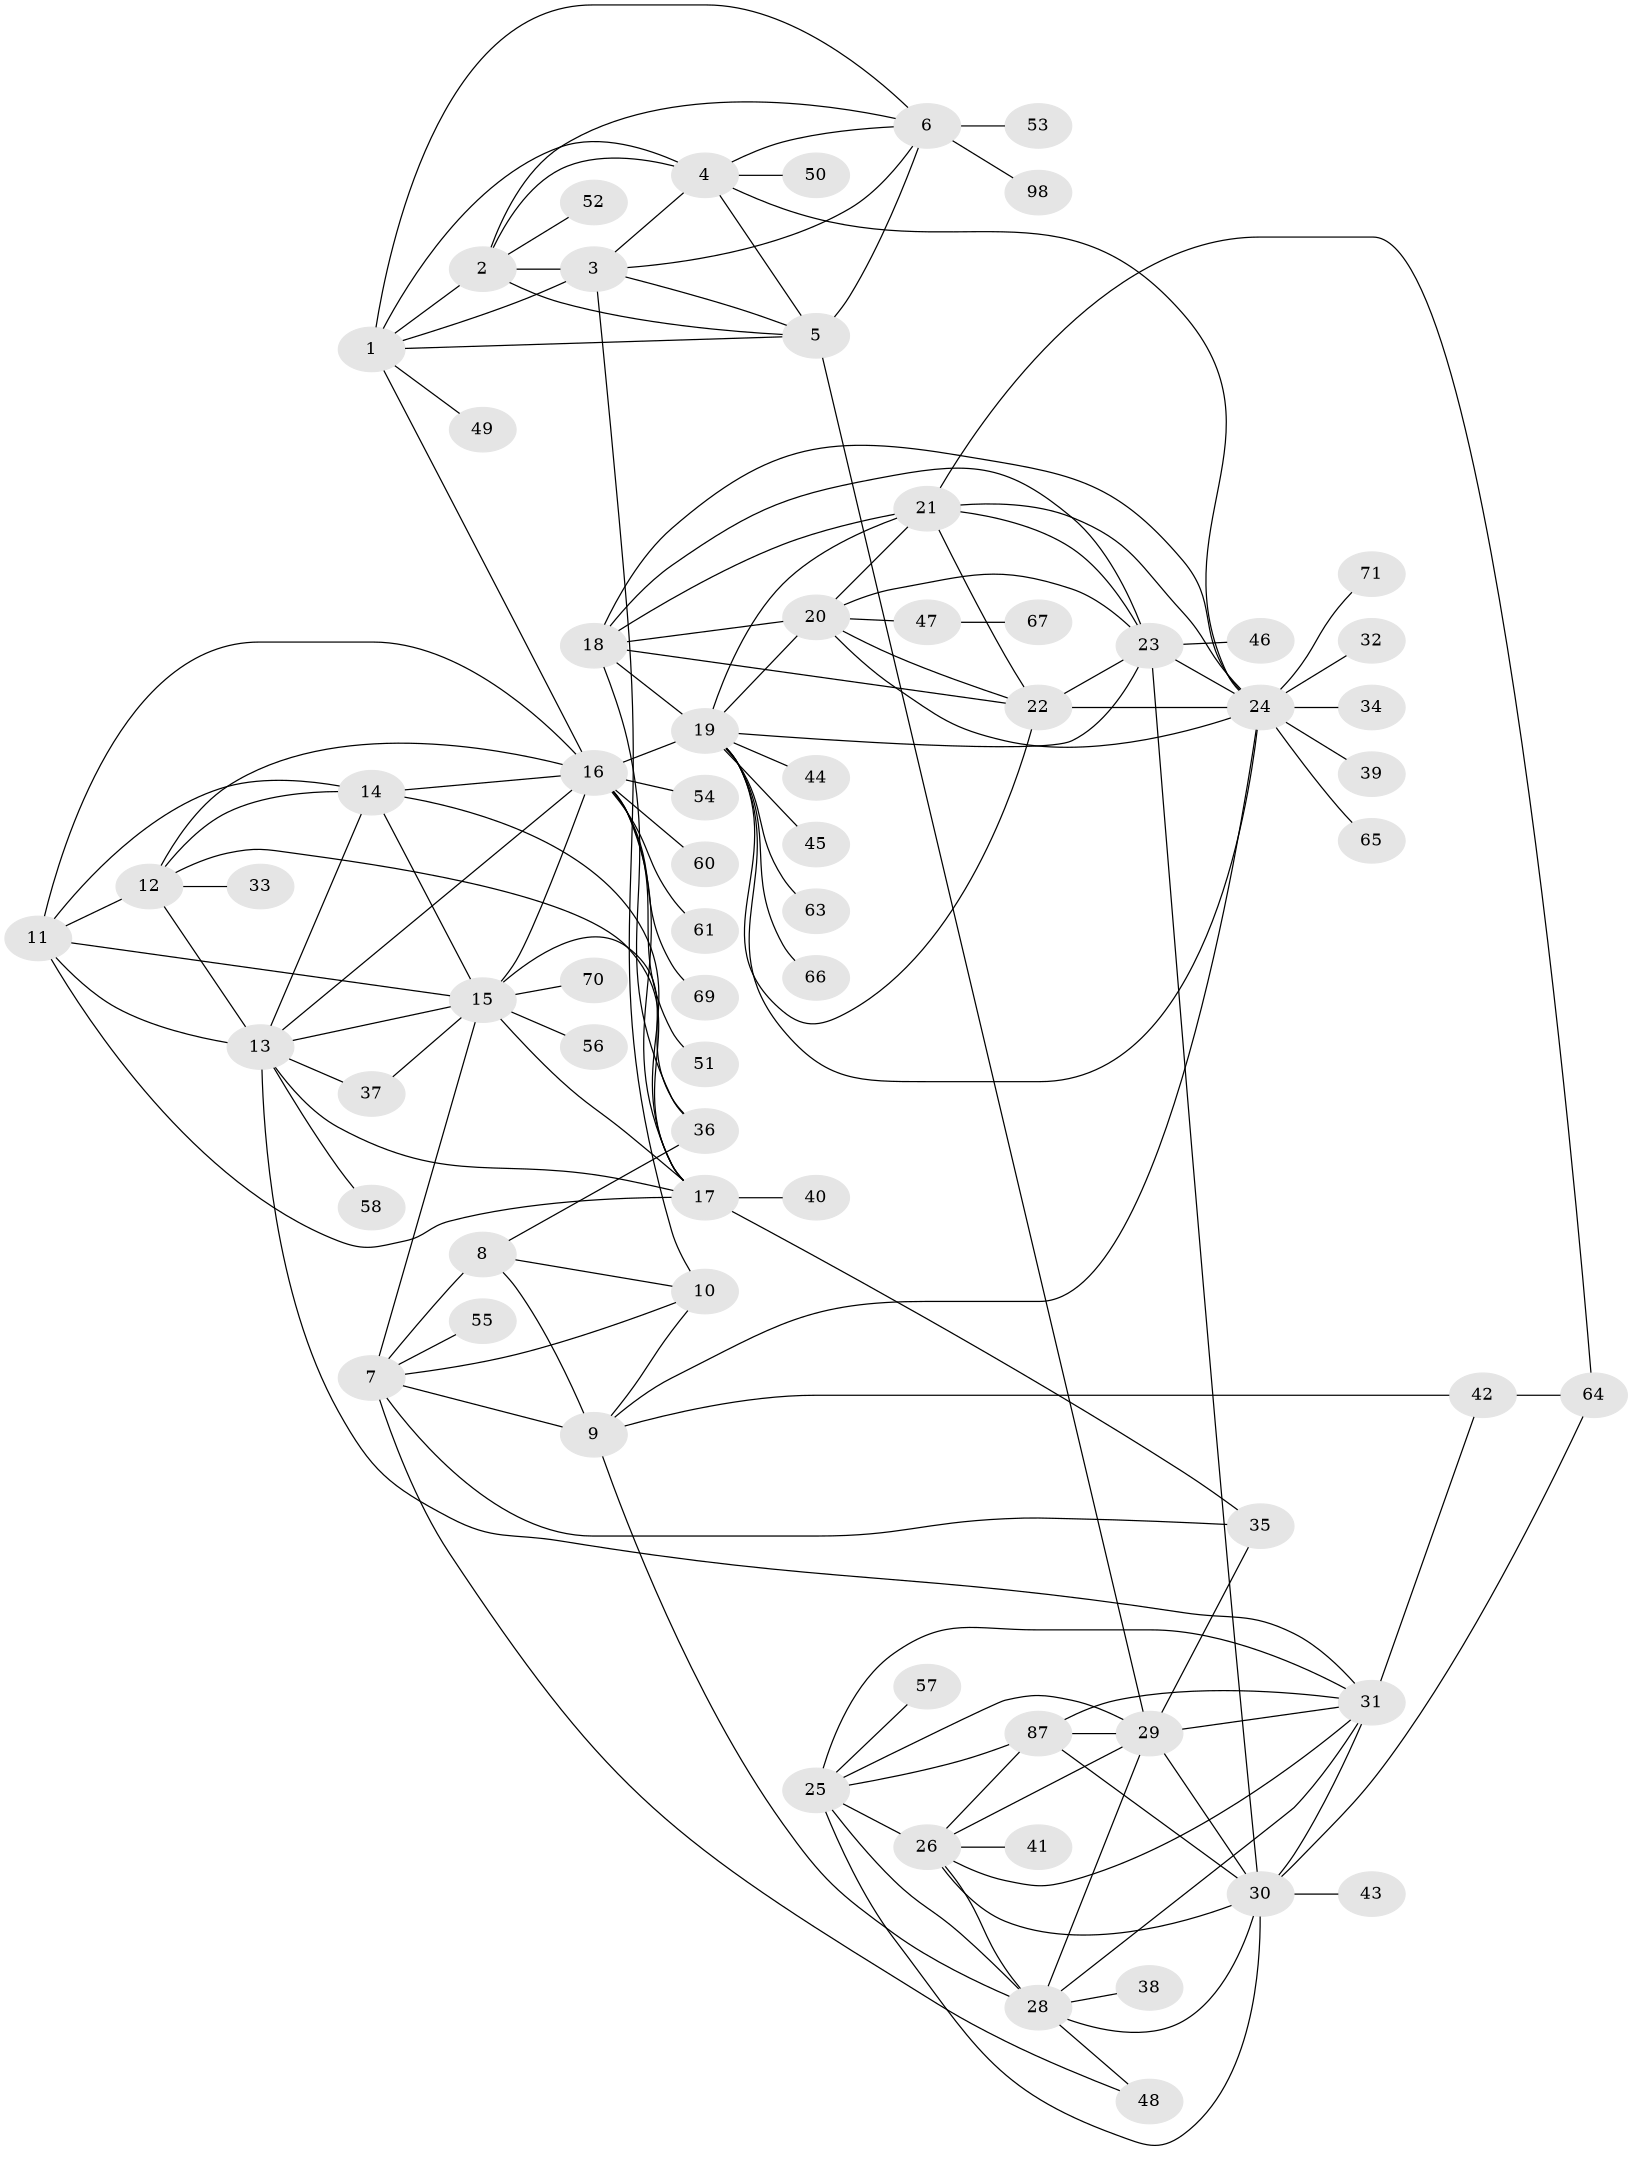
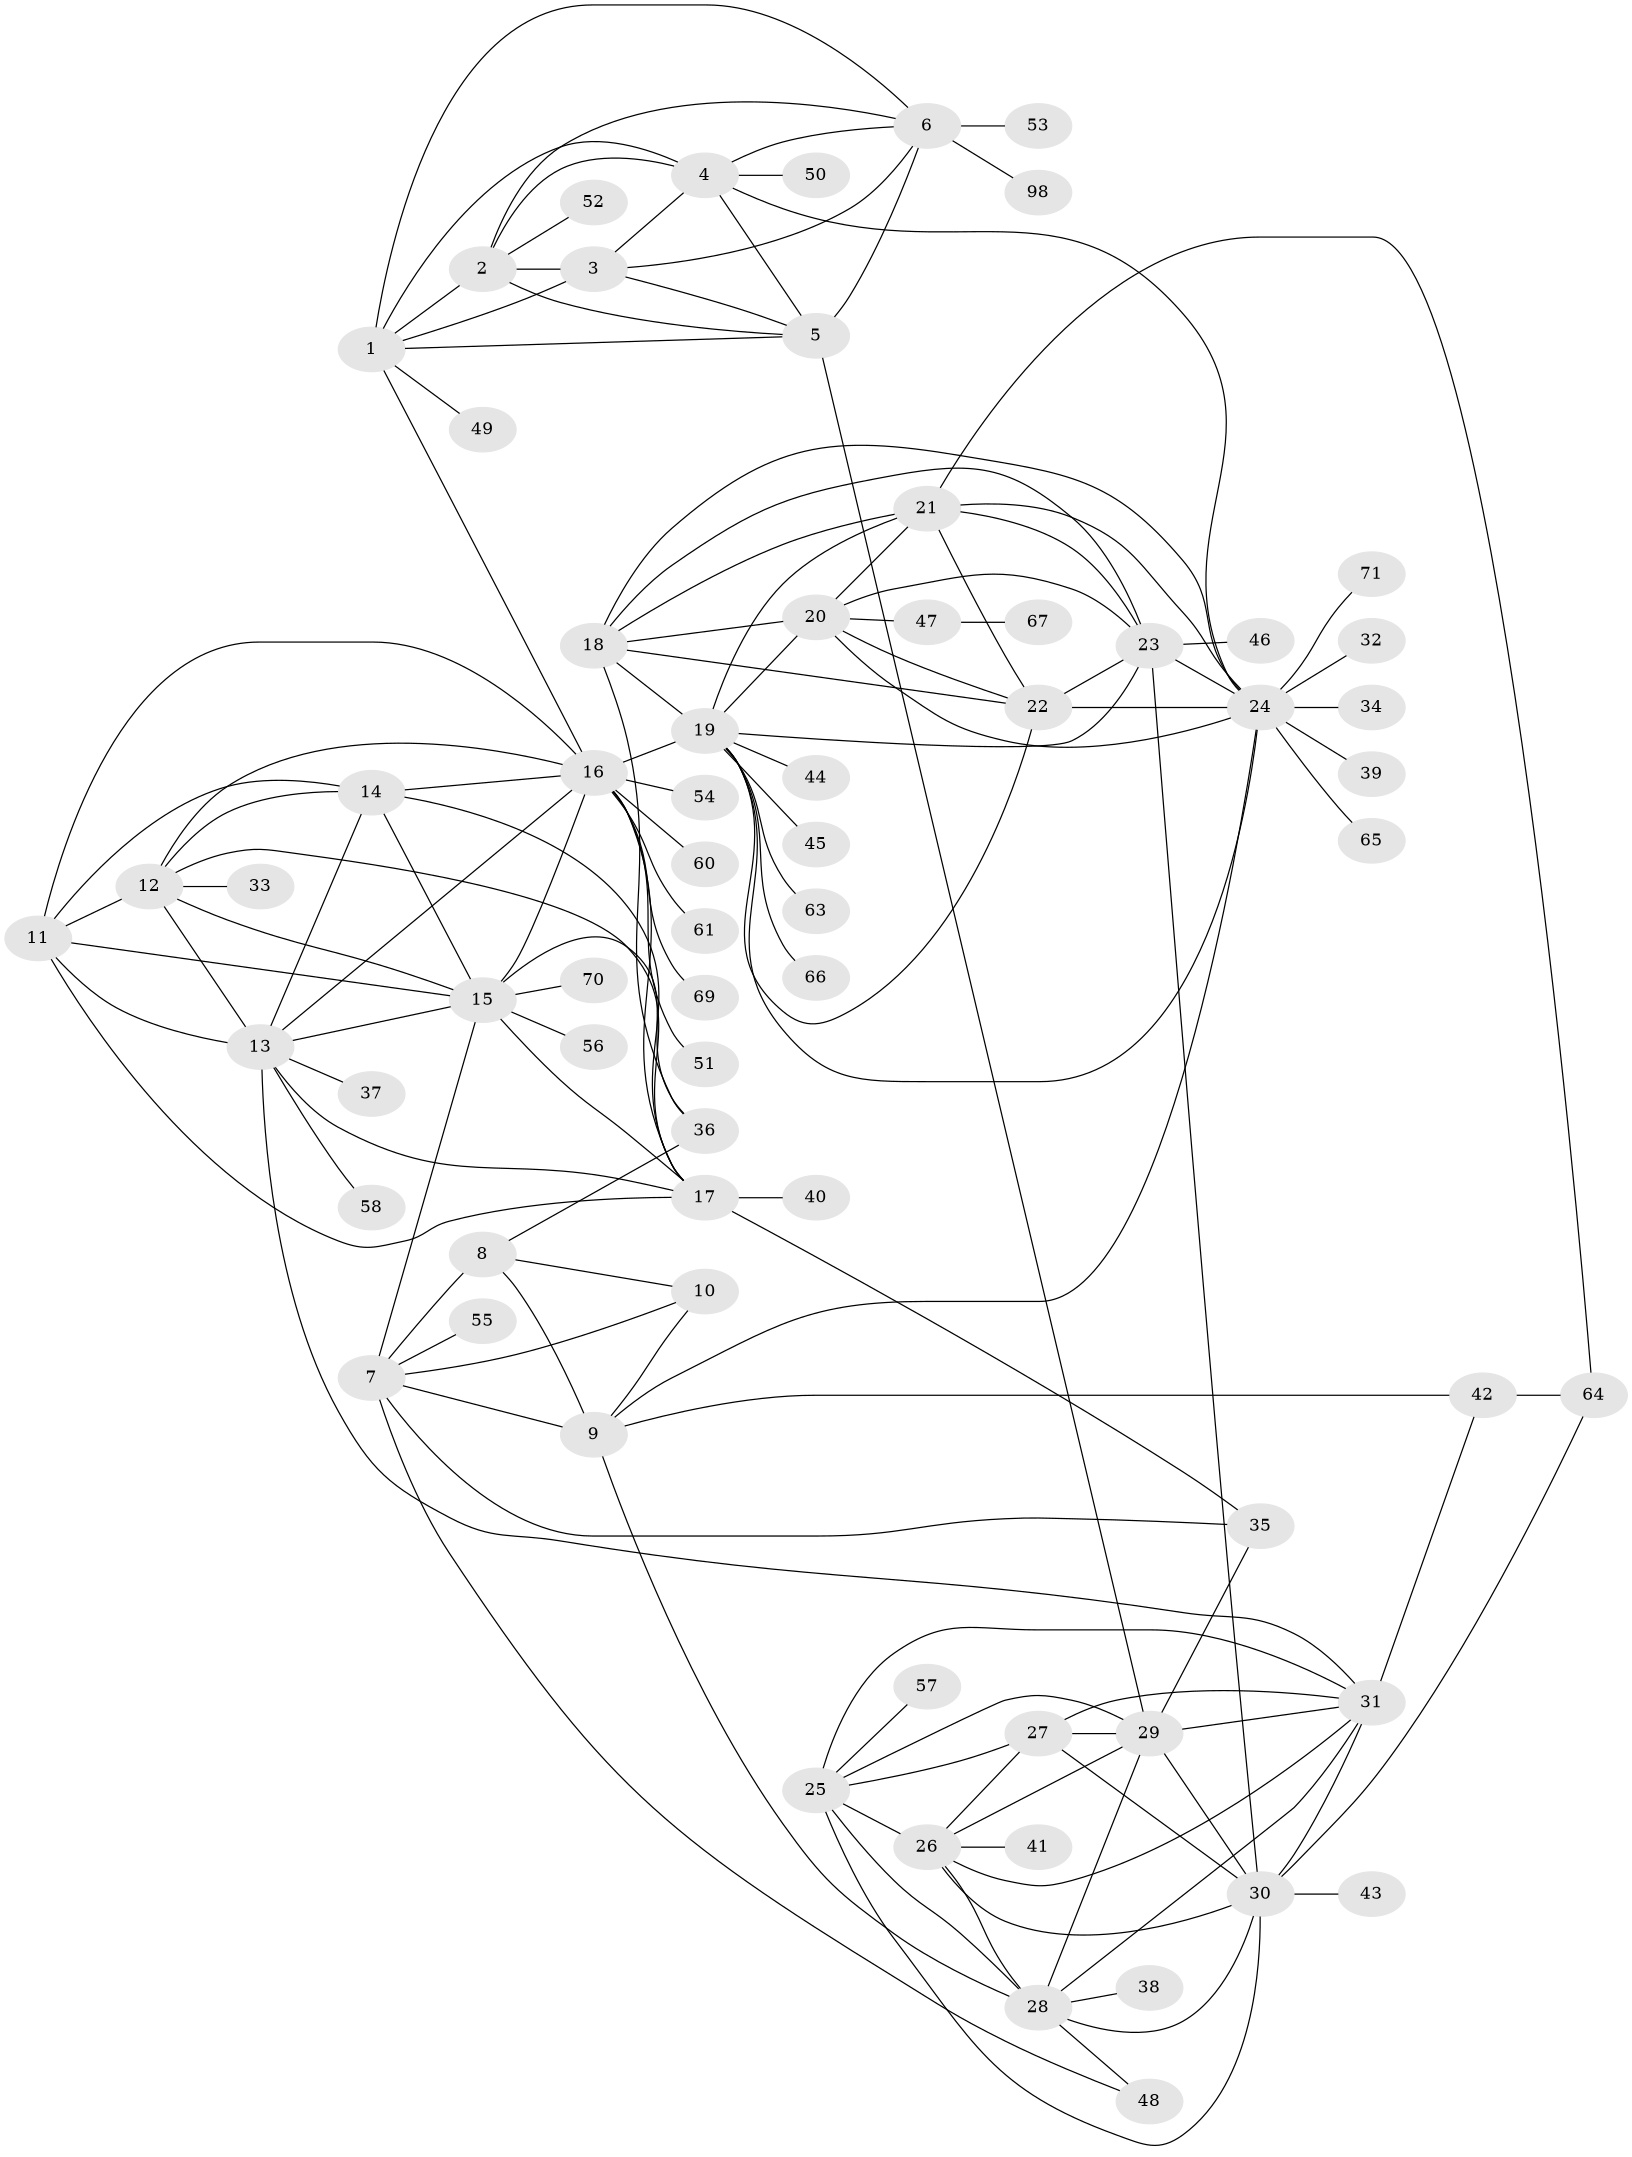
edge "3" -- "10": removed
edge "15" -- "37": now "15" -- "12"
node "87": label "87" -> "27"
